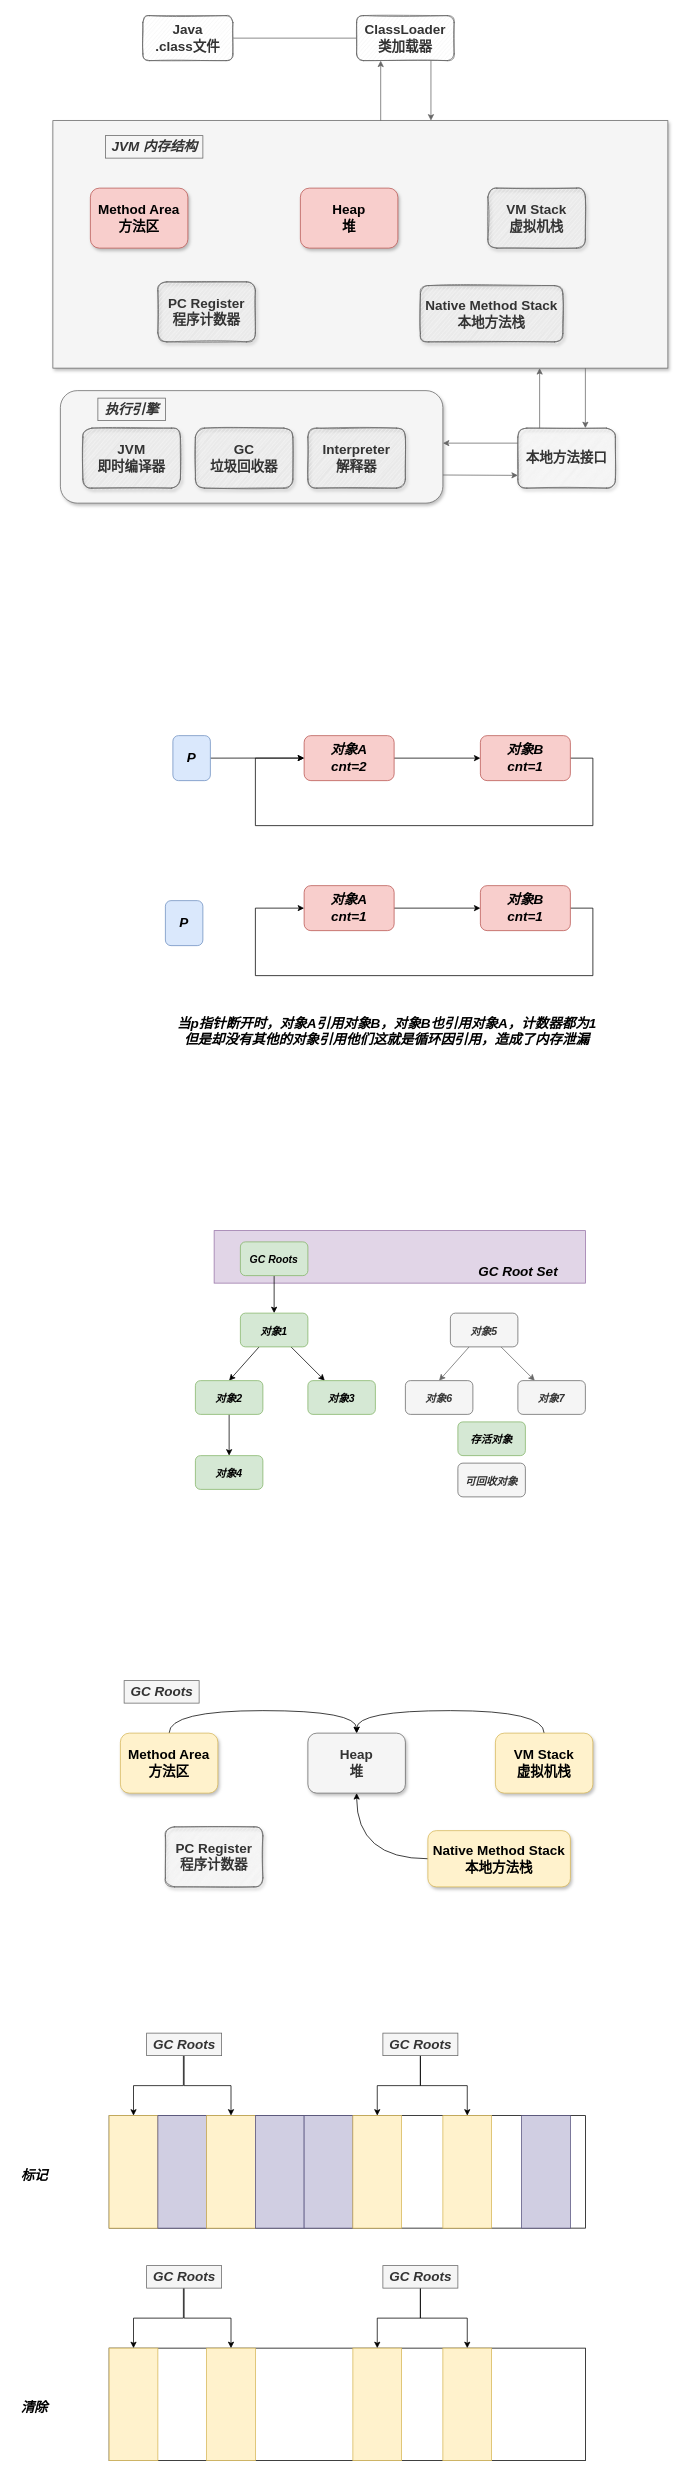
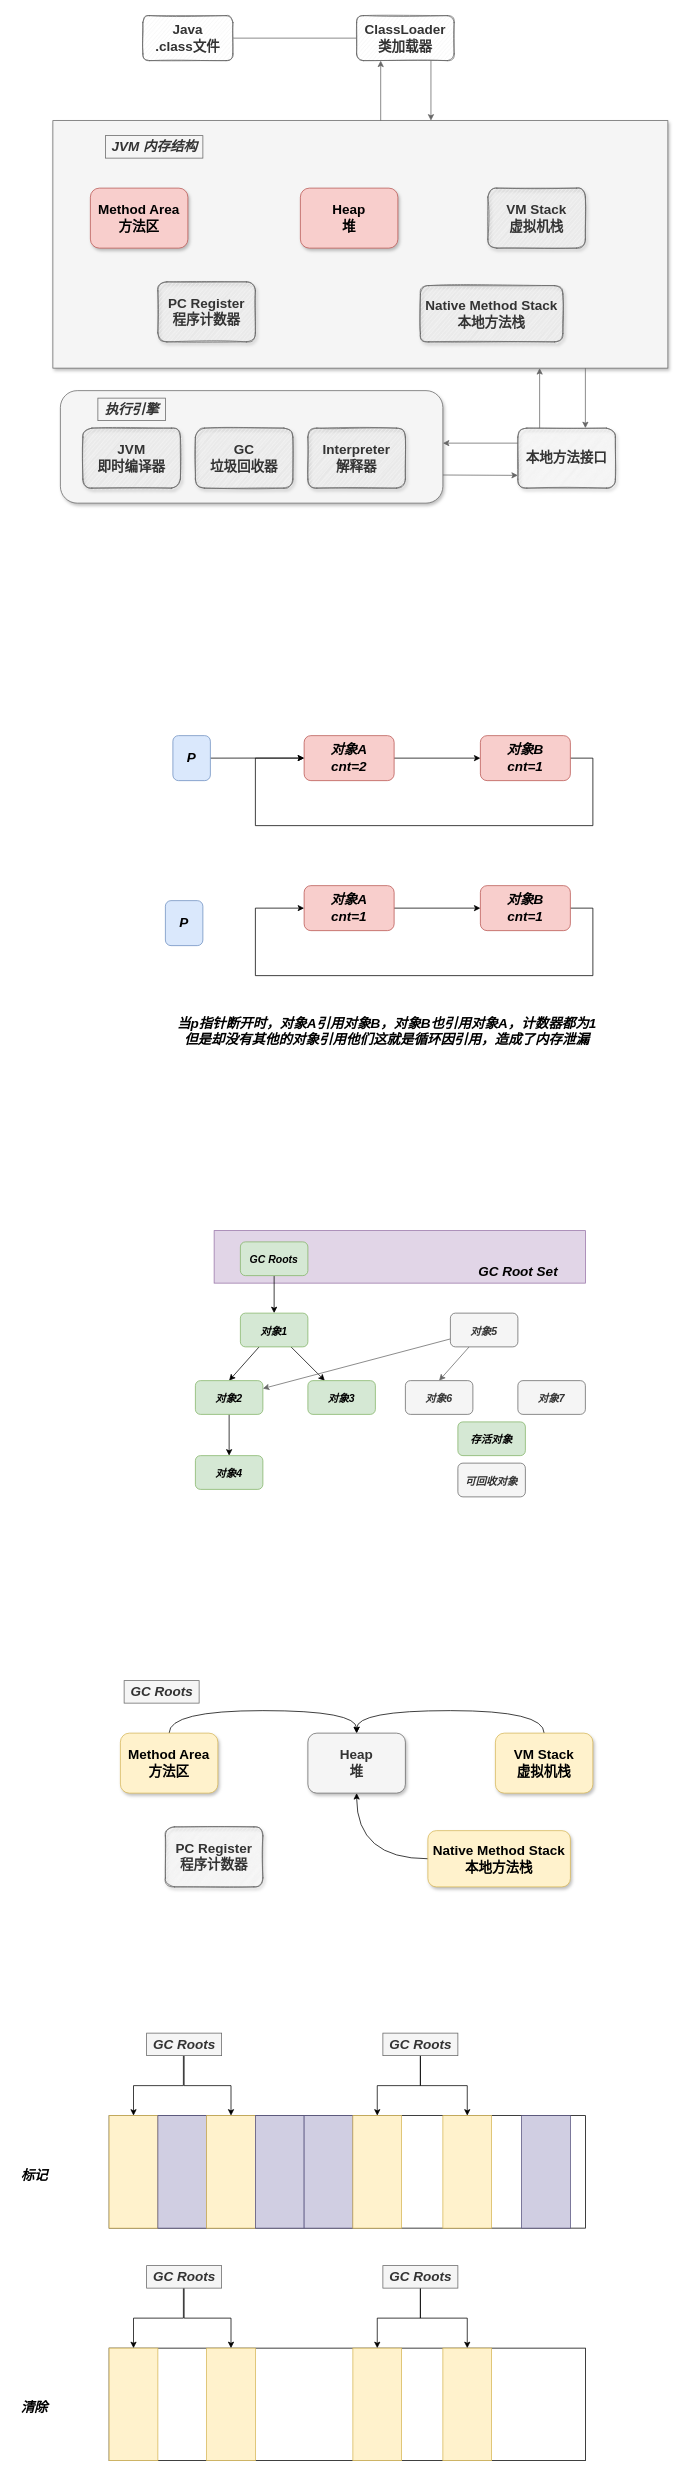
edge "对象5" -> "对象7": now "对象5" -> "对象2"
